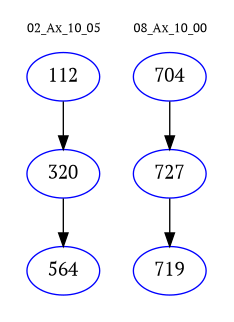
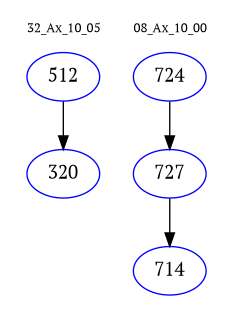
cluster "02_Ax_10_05": label "02_Ax_10_05" -> "32_Ax_10_05"
node "112": label "112" -> "512"
node "704": label "704" -> "724"
node "564": removed
node "719": label "719" -> "714"
